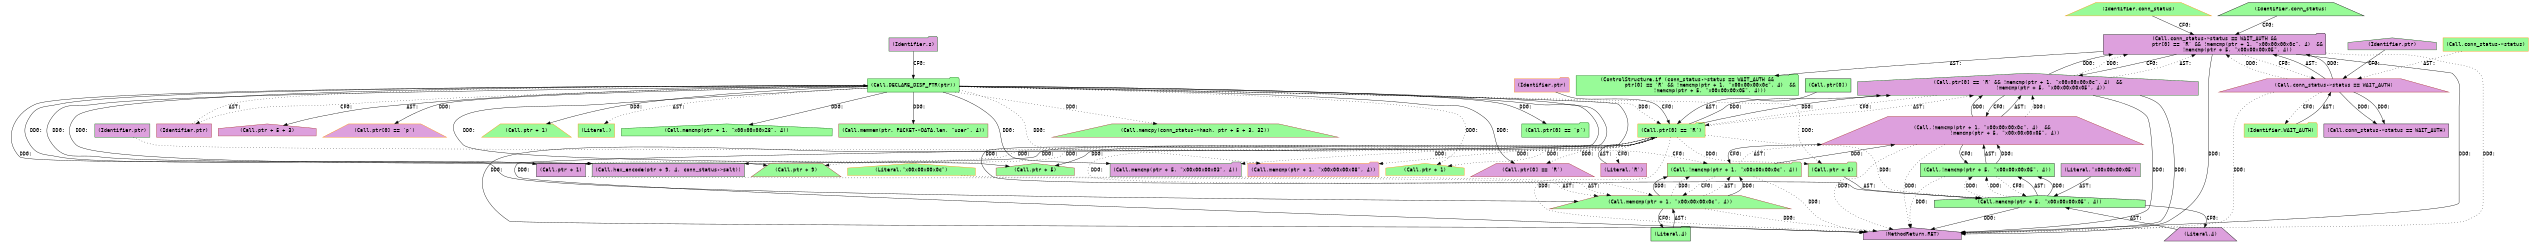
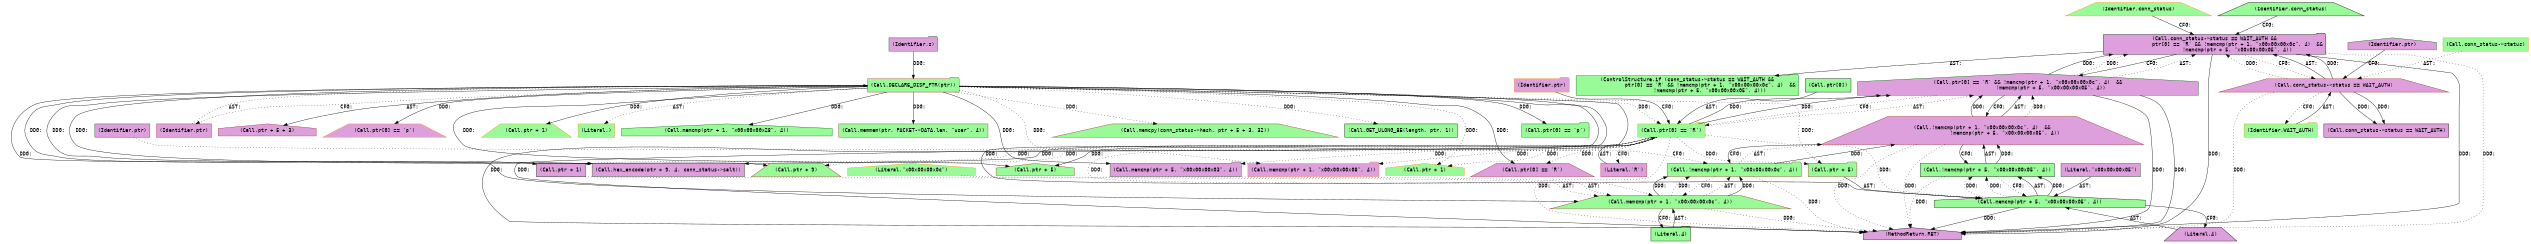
edge "(Identifier,s)" -> "(Call,DECLARE_DISP_PTR(ptr))": label "CFG: " -> "DDG: "
node "(Call,DECLARE_DISP_PTR(ptr))": color darkgreen -> brown
node "(Call,GET_ULONG_BE(length, ptr, 1))": added
